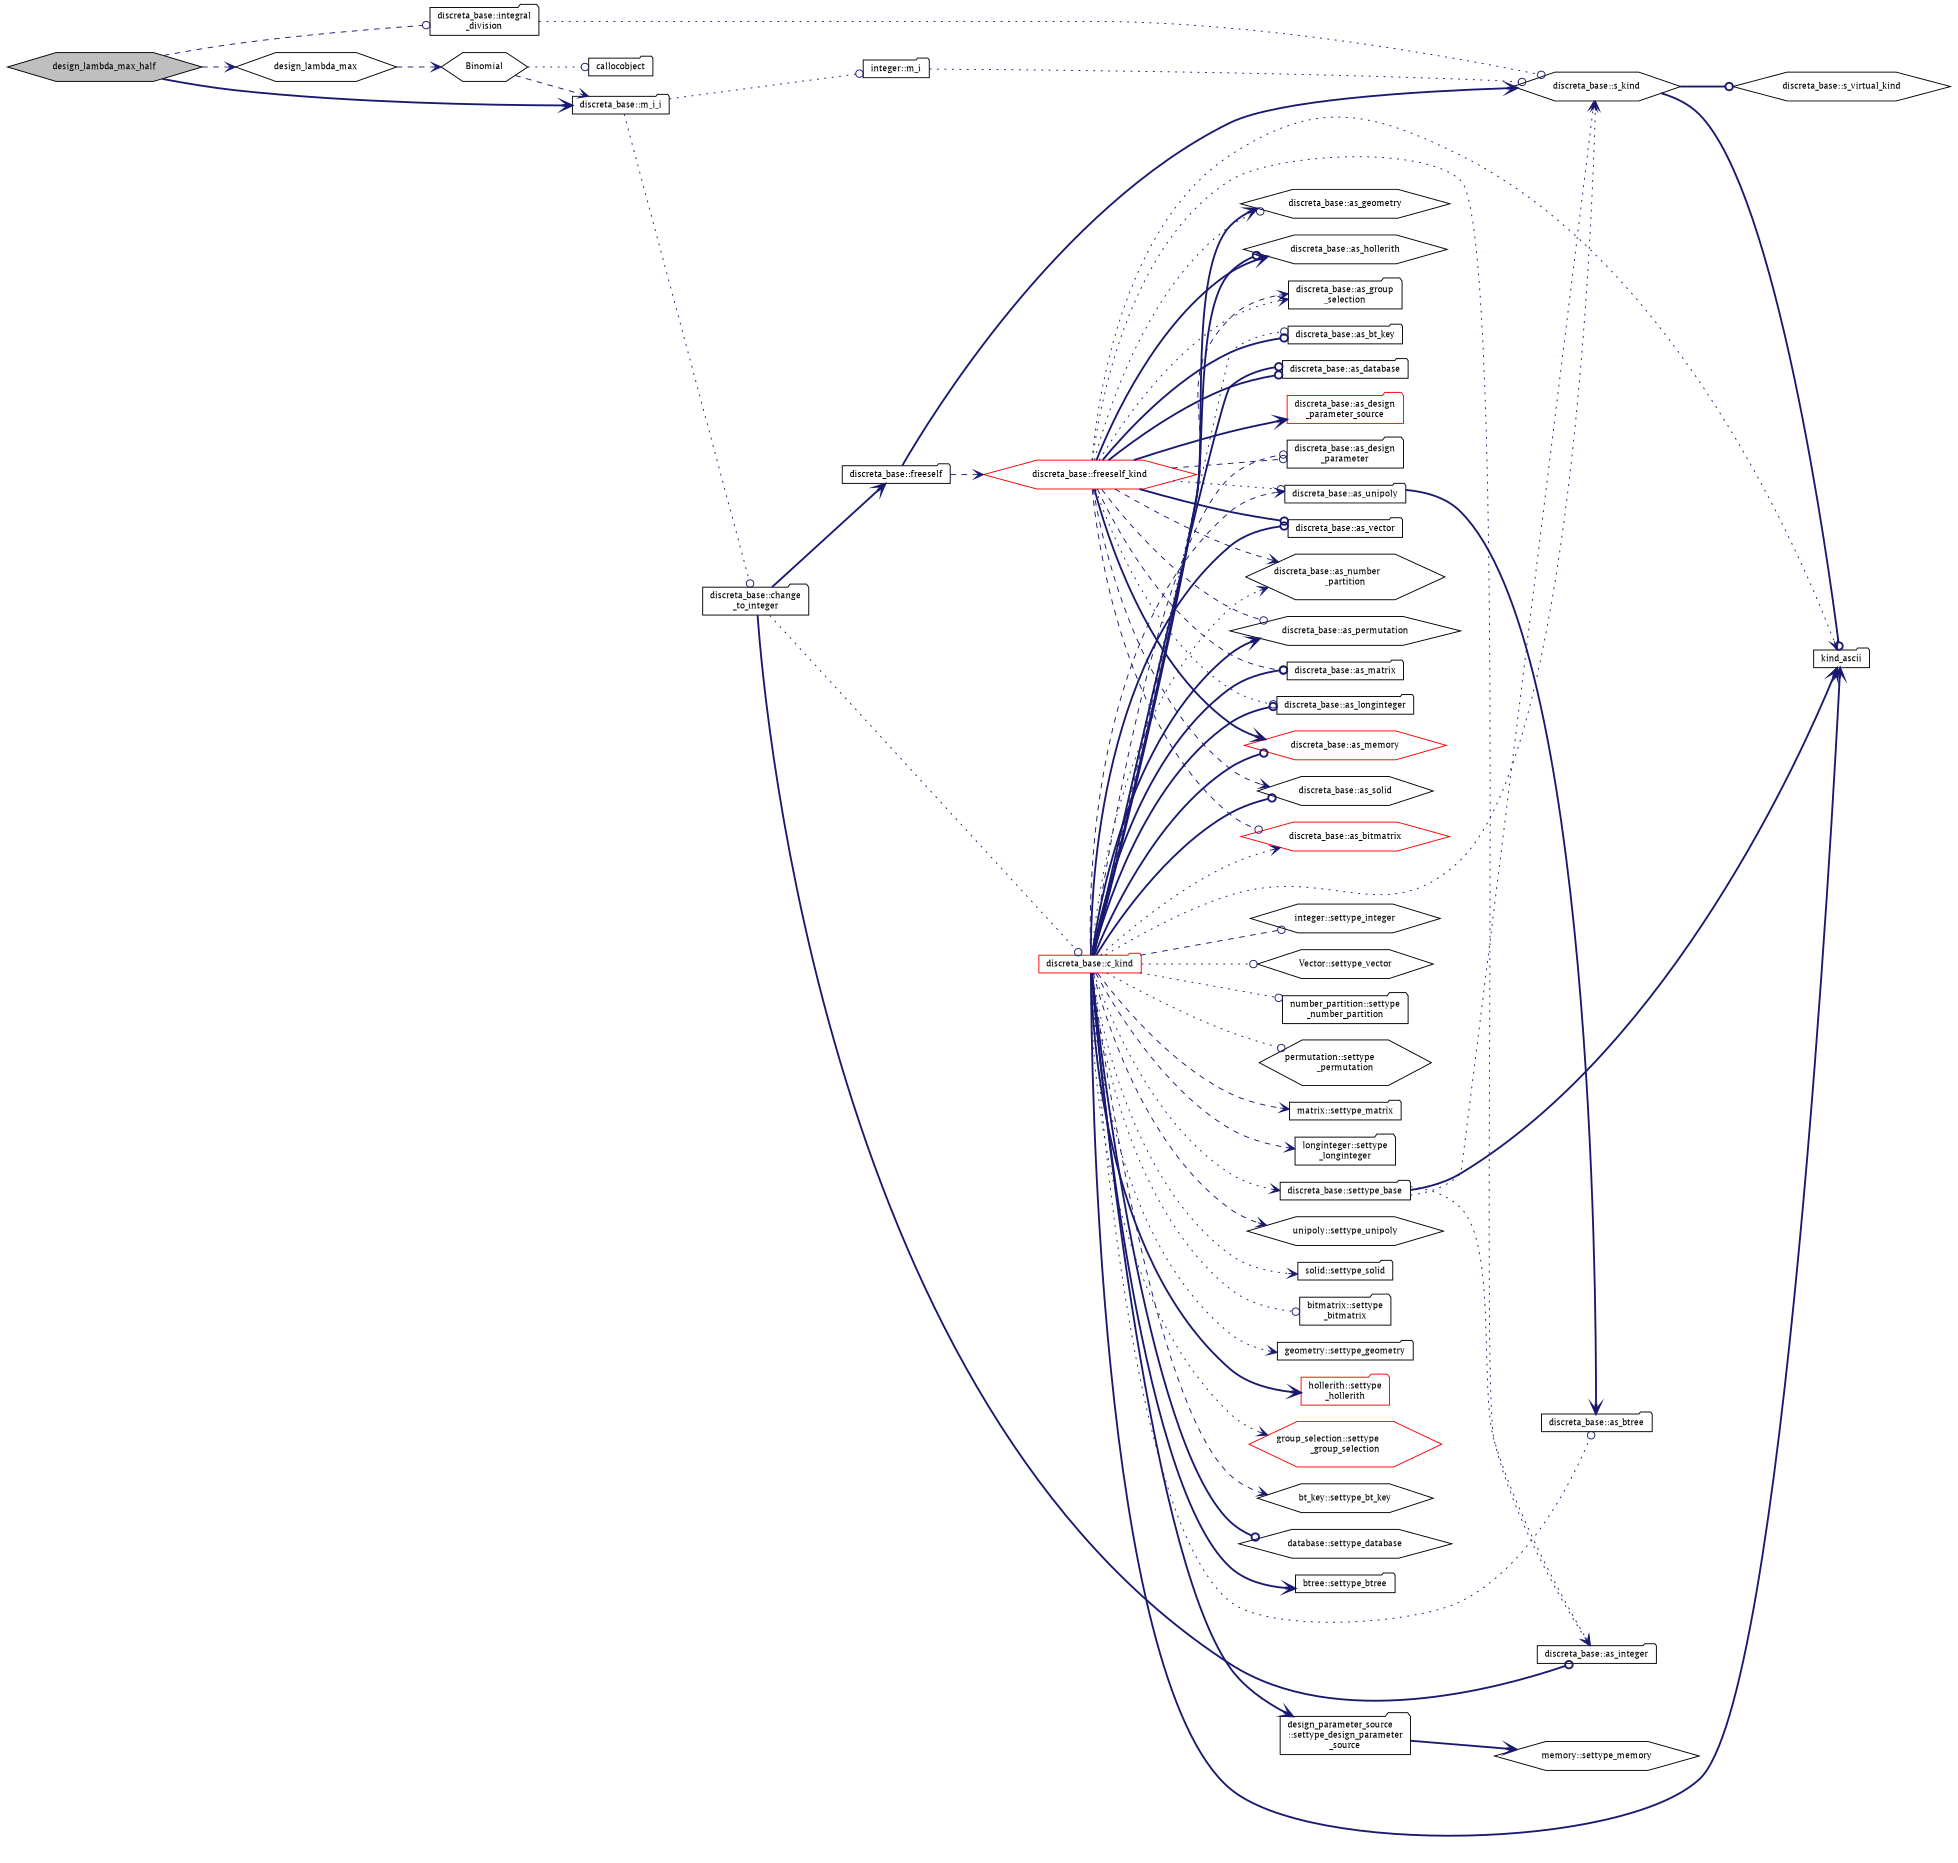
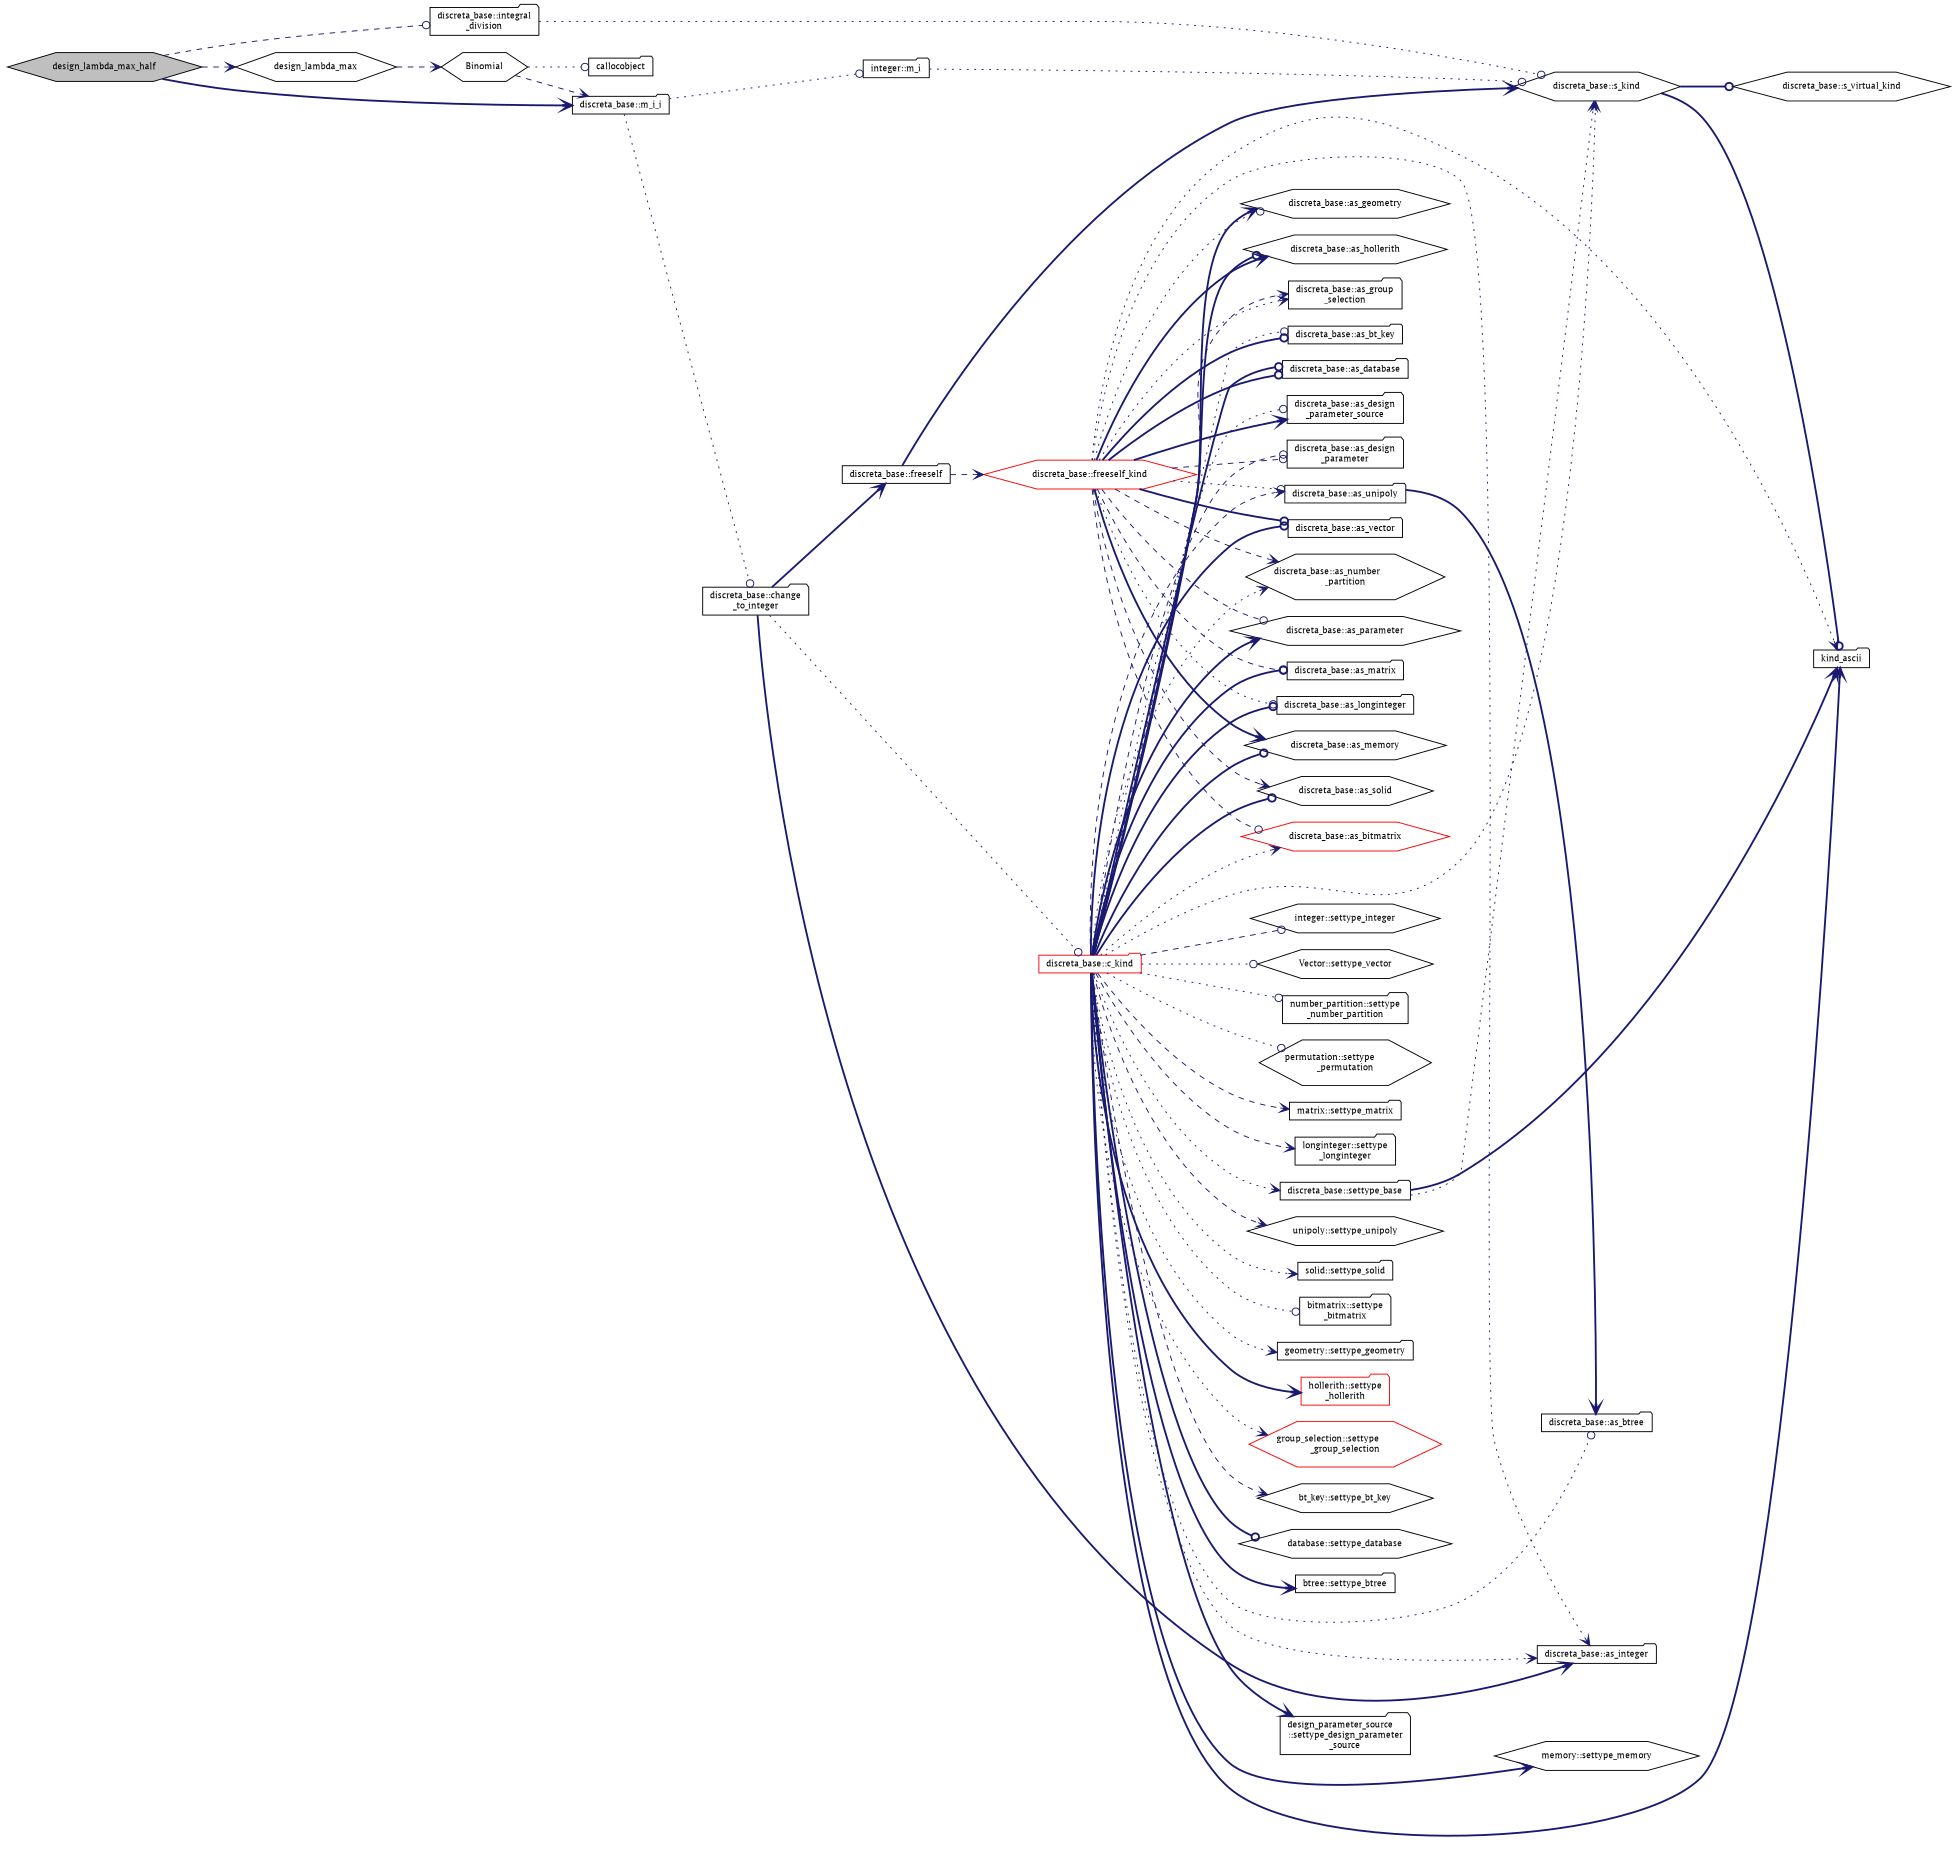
node "discreta_base::as_design _parameter_source": color red -> black
node "discreta_base::as_permutation": label "discreta_base::as_permutation" -> "discreta_base::as_parameter"
edge "discreta_base::c_kind" -> "discreta_base::as_design _parameter_source": added
node "discreta_base::as_memory": color red -> black
edge "discreta_base::settype_base" -> "discreta_base::as_integer": now "discreta_base::c_kind" -> "discreta_base::as_integer"
edge "discreta_base::change _to_integer" -> "discreta_base::as_integer": arrowhead odot -> vee
edge "design_parameter_source ::settype_design_parameter _source" -> "memory::settype_memory": now "discreta_base::c_kind" -> "memory::settype_memory"
